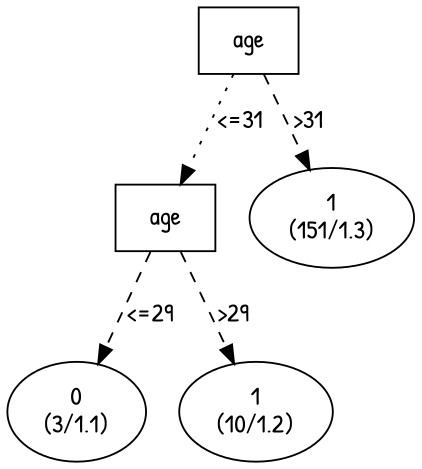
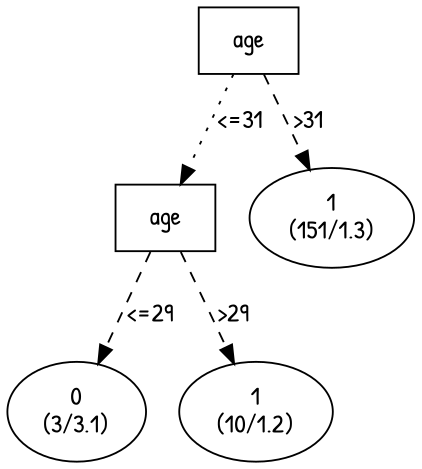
node "0 (3/1.1)": label "0 (3/1.1)" -> "0 (3/3.1)"
